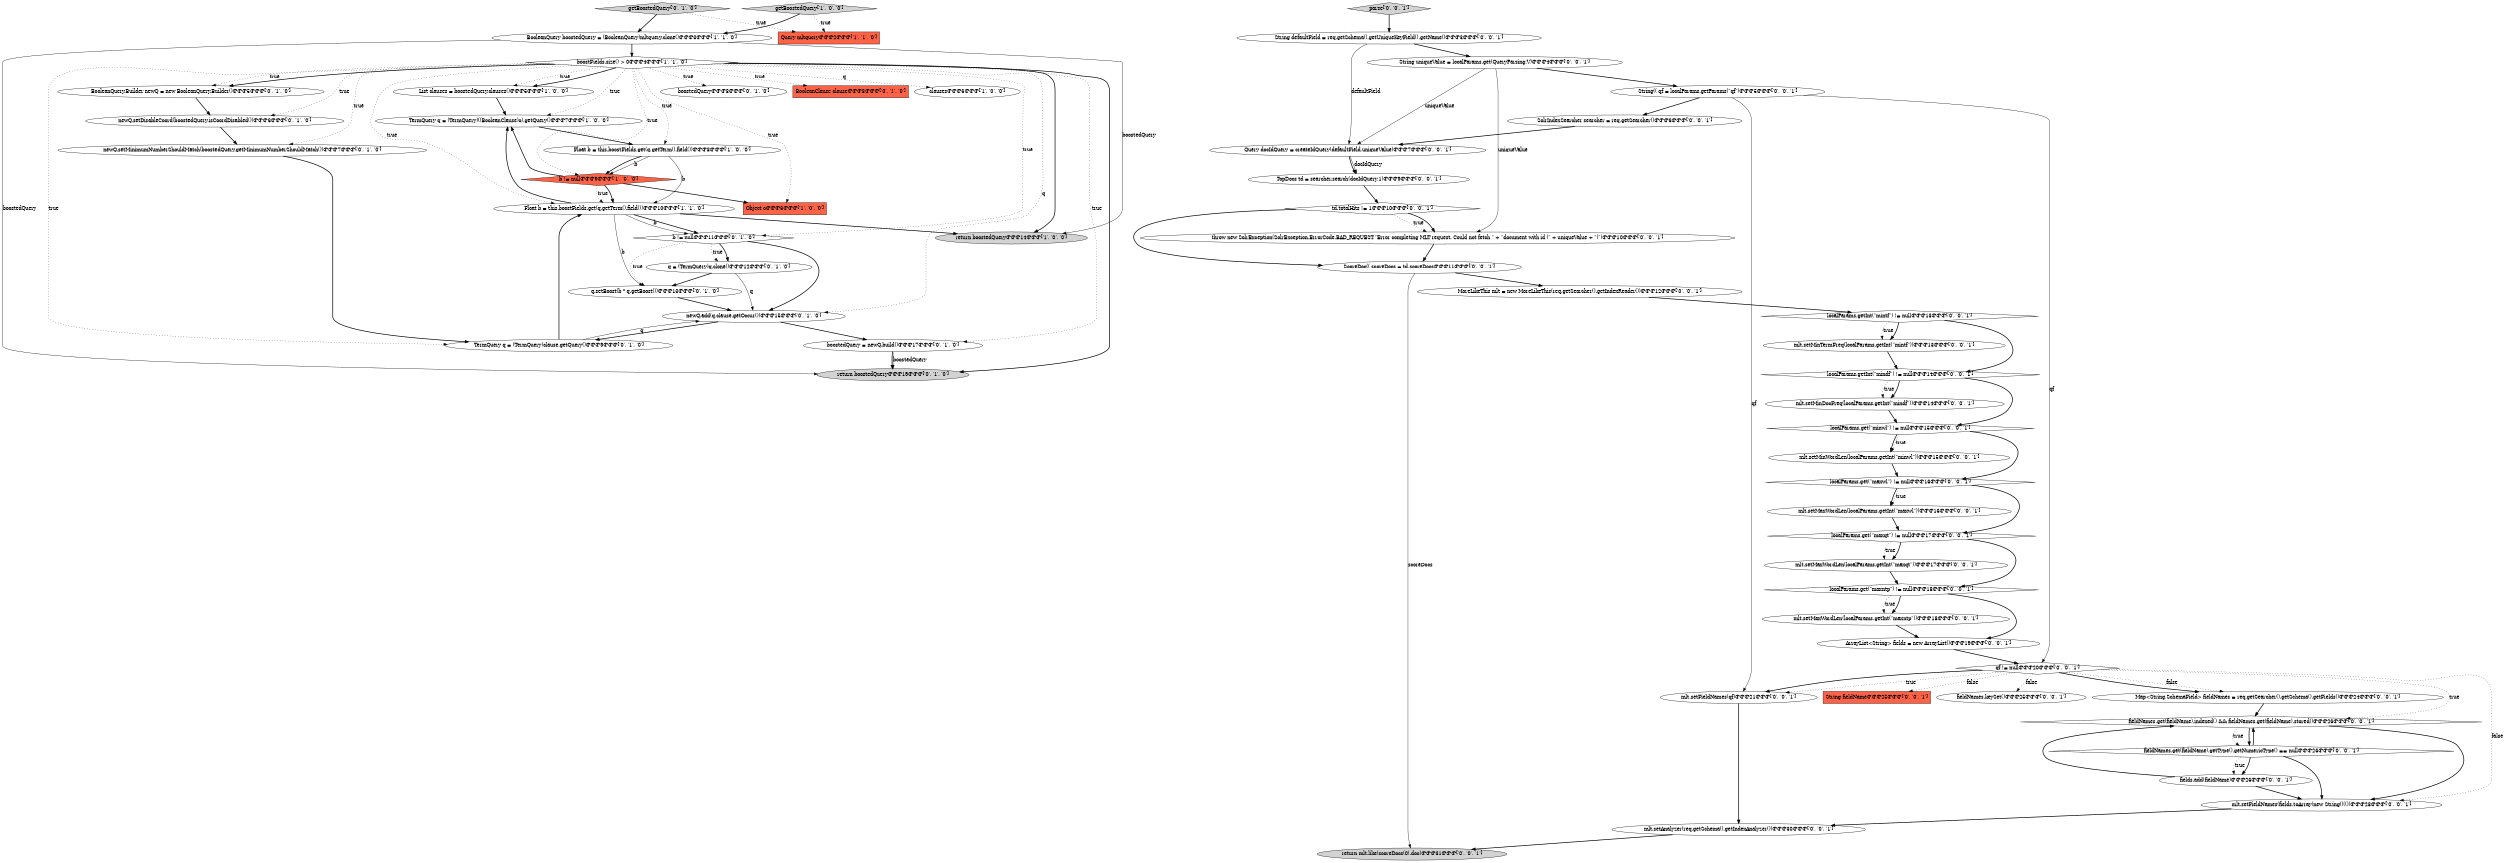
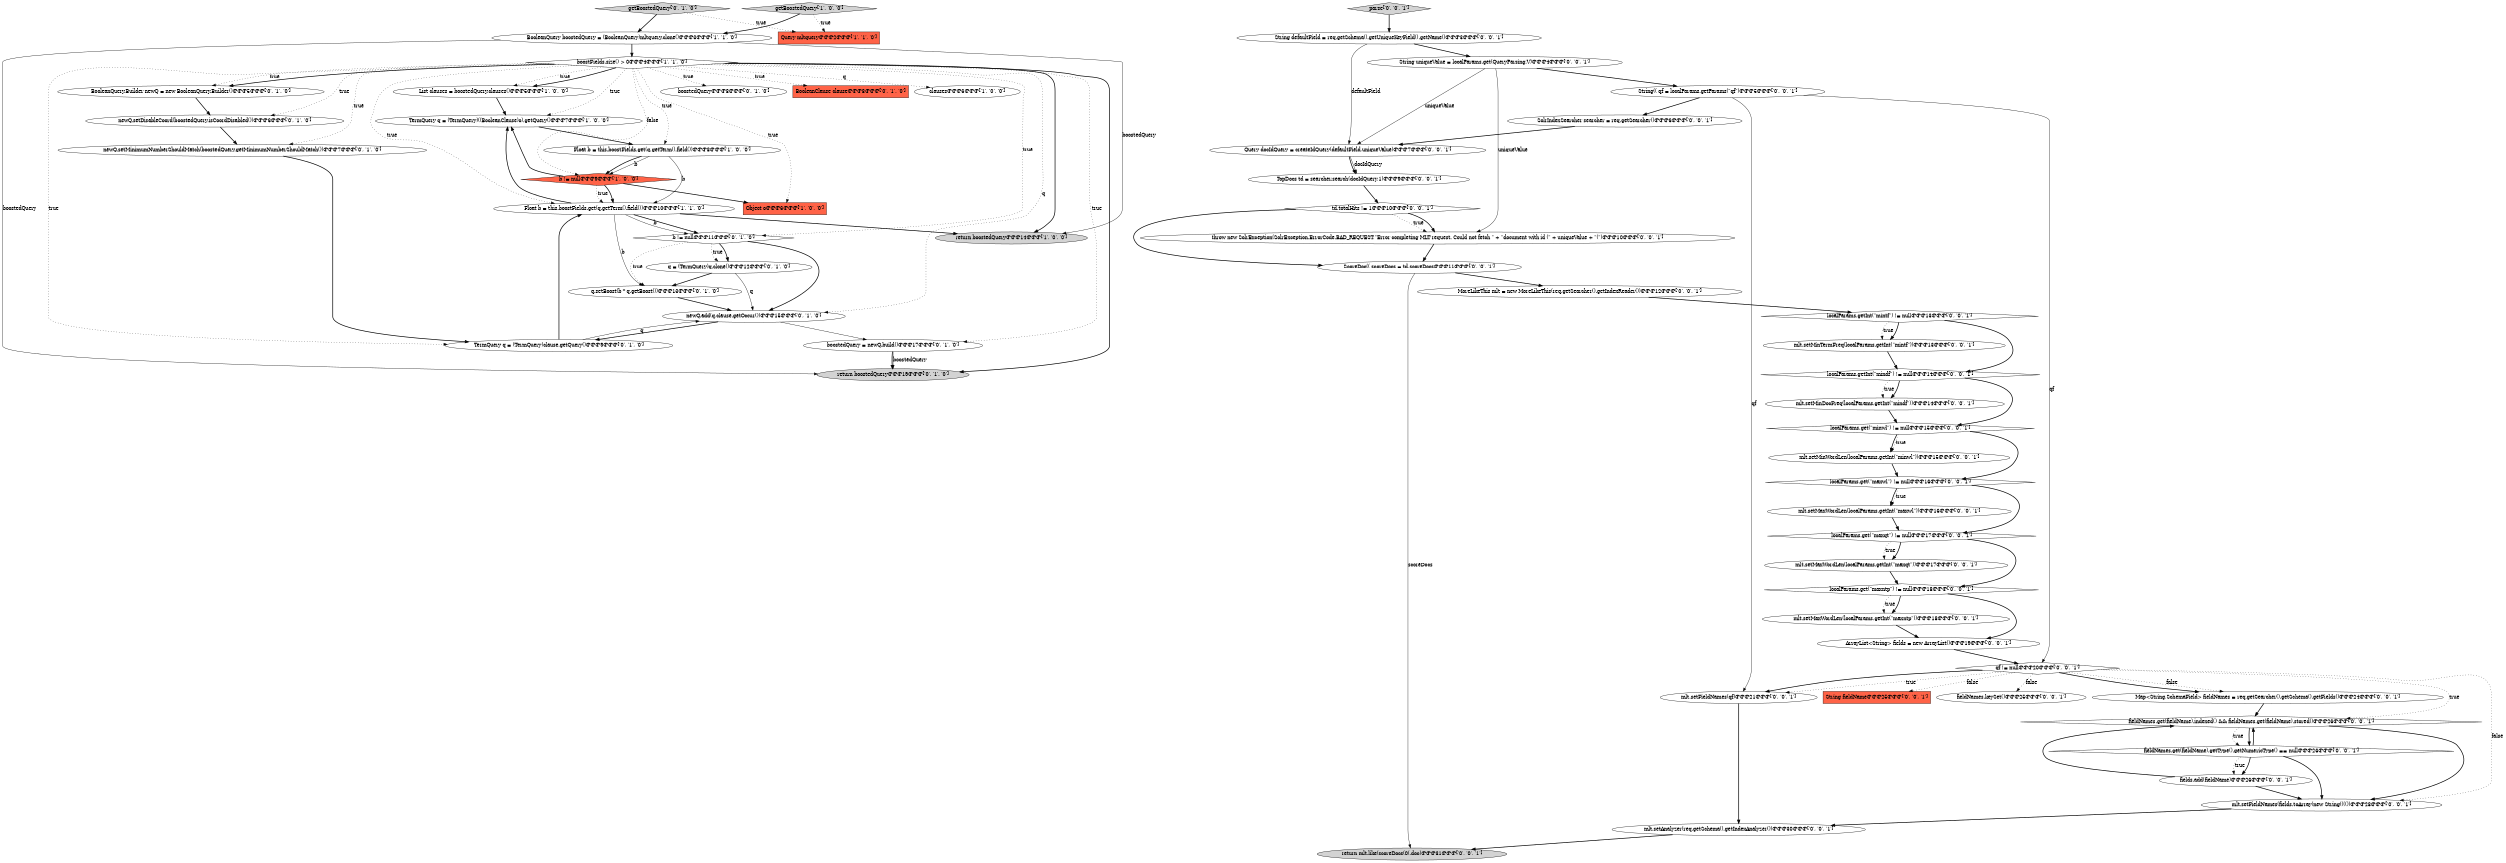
edge "boostFields.size() > 0@@@4@@@['1', '1', '0']" -> "b != null@@@9@@@['1', '0', '0']": label "true" -> "false"
edge "newQ.add(q,clause.getOccur())@@@15@@@['0', '1', '0']" -> "boostedQuery = newQ.build()@@@17@@@['0', '1', '0']": style bold -> solid
